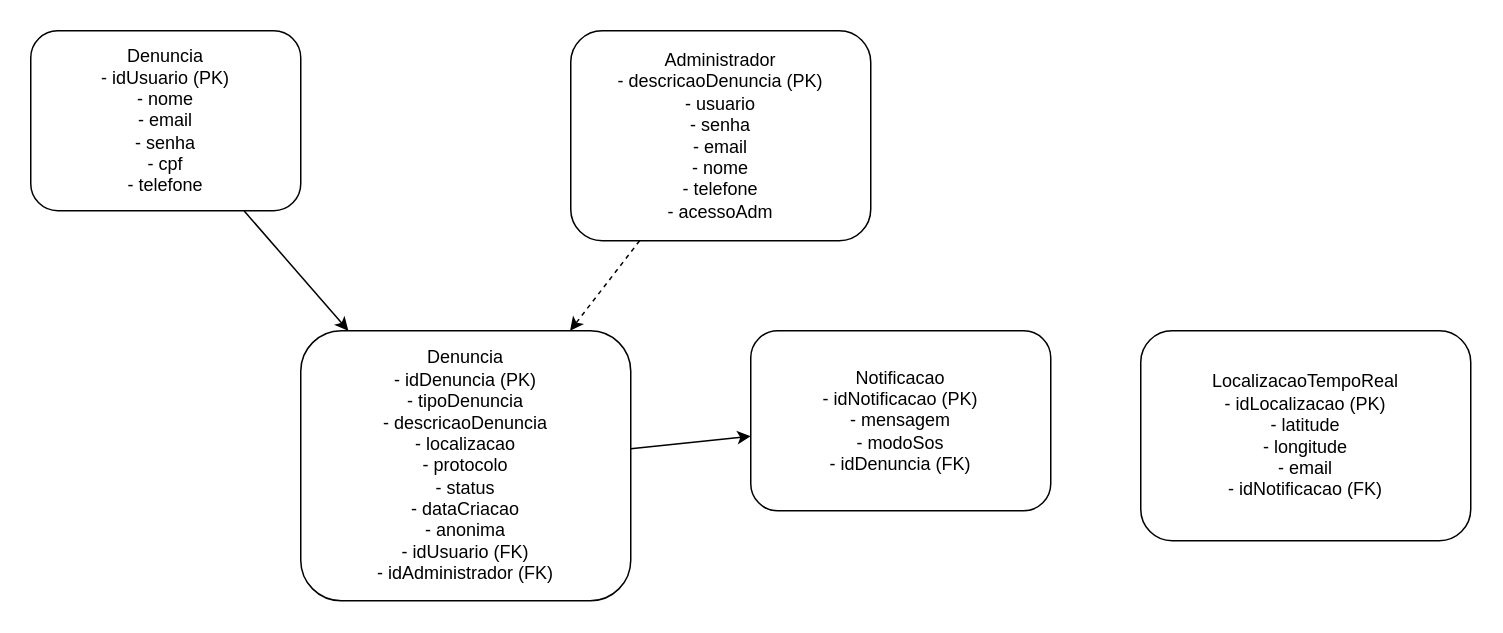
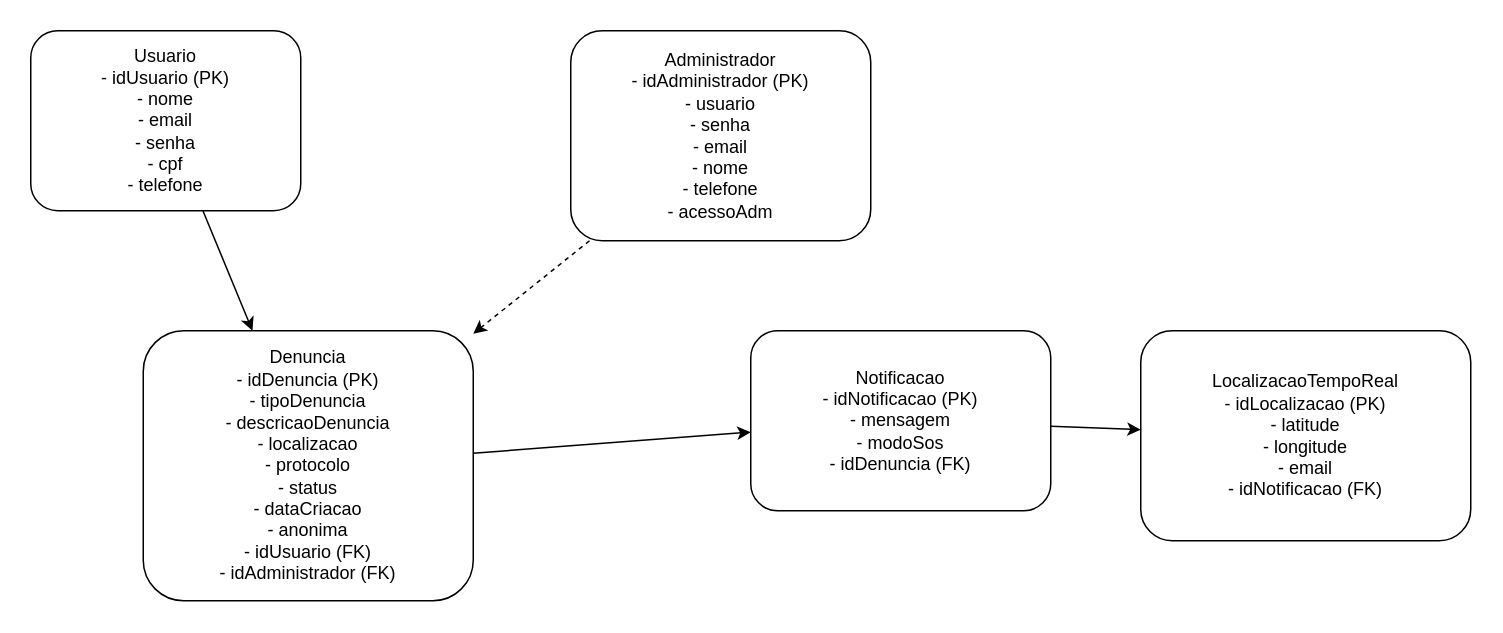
node "Denuncia - idUsuario (PK) - nome - email - senha - cpf - telefone": label "Denuncia - idUsuario (PK) - nome - email - senha - cpf - telefone" -> "Usuario - idUsuario (PK) - nome - email - senha - cpf - telefone"
node "Administrador - descricaoDenuncia (PK) - usuario - senha - email - nome - telefone - acessoAdm": label "Administrador - descricaoDenuncia (PK) - usuario - senha - email - nome - telefone - acessoAdm" -> "Administrador - idAdministrador (PK) - usuario - senha - email - nome - telefone - acessoAdm"
edge "Notificacao - idNotificacao (PK) - mensagem - modoSos - idDenuncia (FK)" -> "LocalizacaoTempoReal - idLocalizacao (PK) - latitude - longitude - email - idNotificacao (FK)": added
node "Denuncia - idDenuncia (PK) - tipoDenuncia - descricaoDenuncia - localizacao - protocolo - status - dataCriacao - anonima - idUsuario (FK) - idAdministrador (FK)": moved (466, 466) -> (308, 466)
